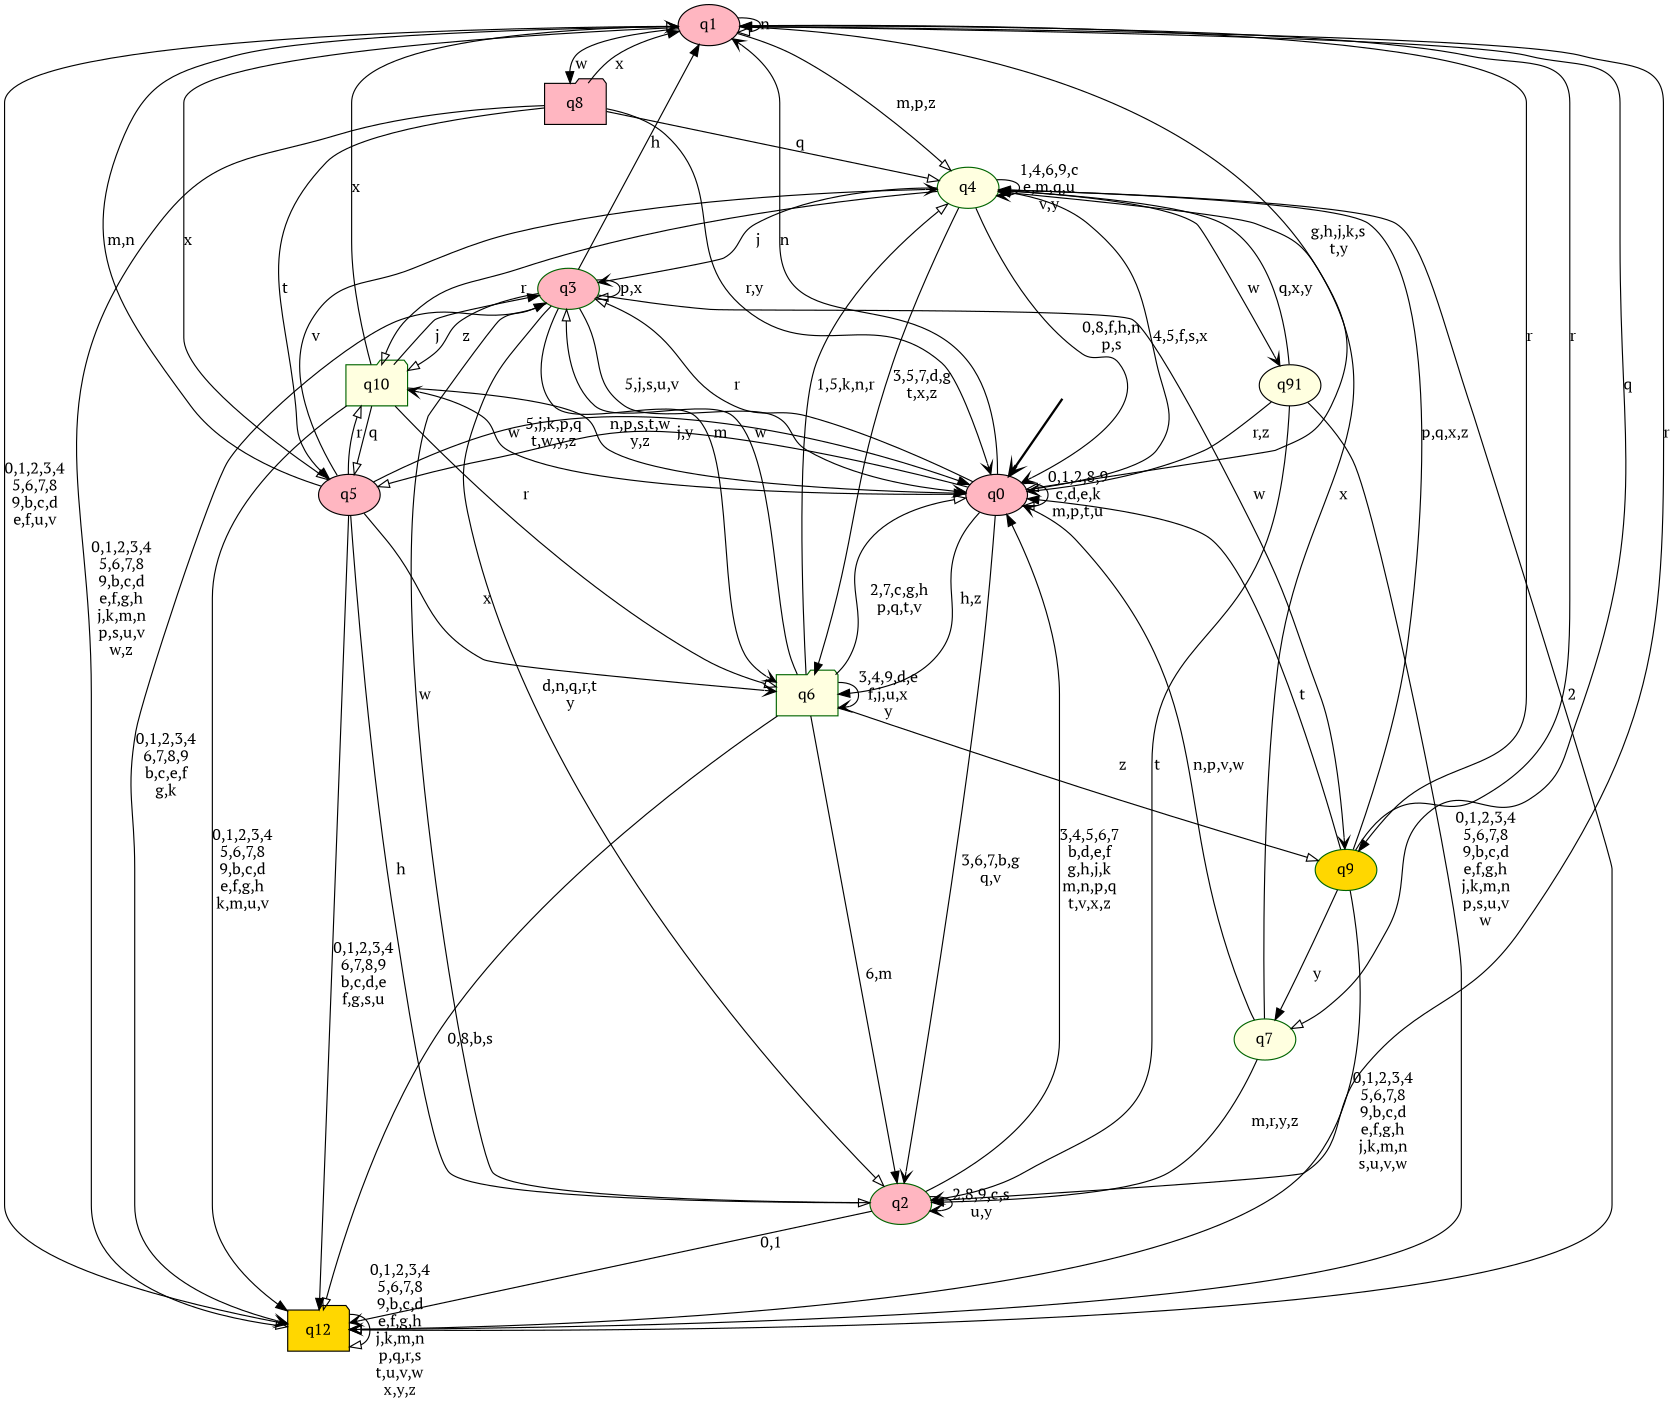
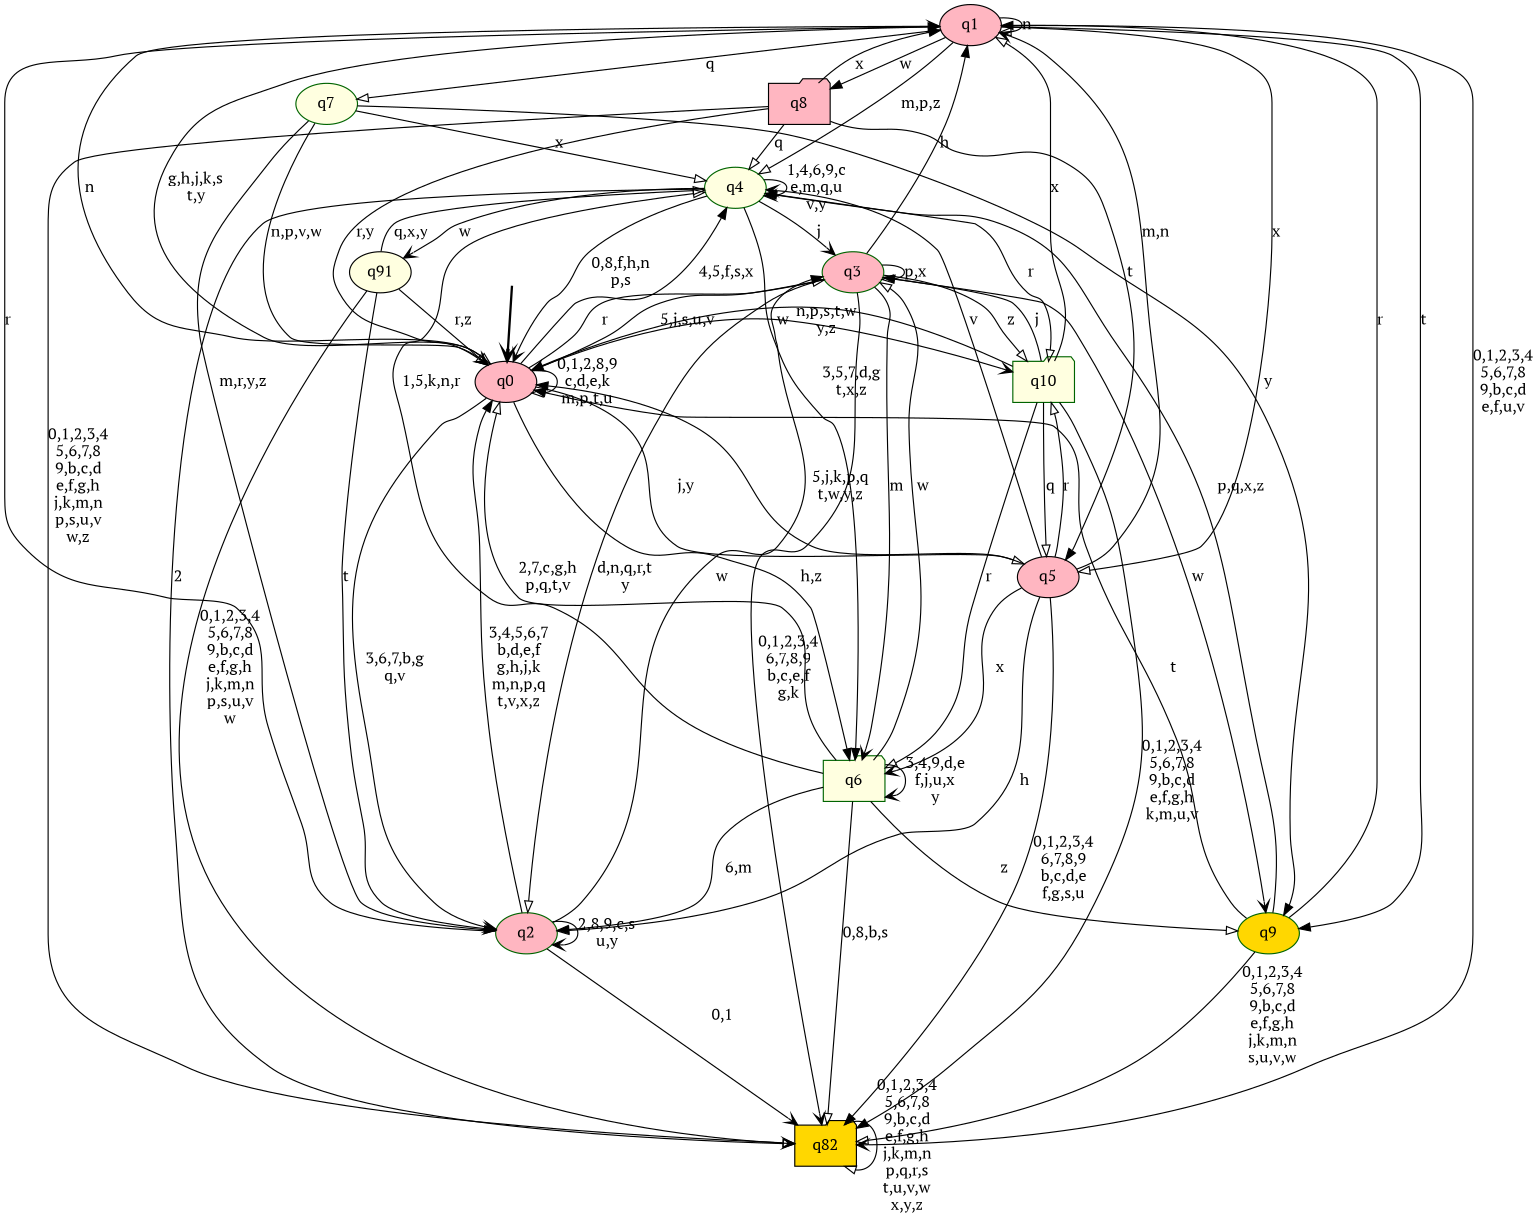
edge "q8" -> "q0": arrowhead vee -> onormal
edge "q1" -> "q9": label "r" -> "t"
edge "q9" -> "q7": reversed
node "q12": label "q12" -> "q82"
